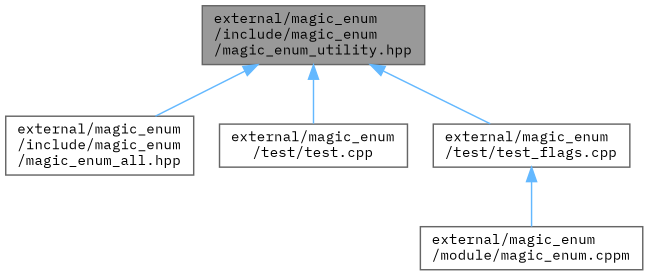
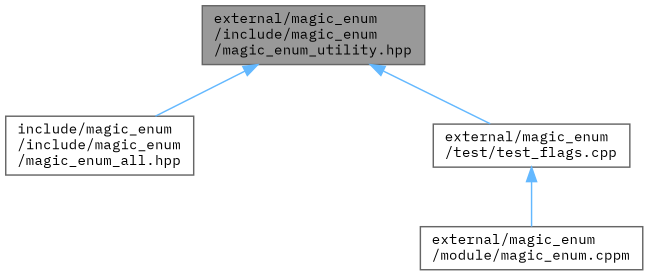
node "external/magic_enum /include/magic_enum /magic_enum_all.hpp": label "external/magic_enum /include/magic_enum /magic_enum_all.hpp" -> "include/magic_enum /include/magic_enum /magic_enum_all.hpp"
node "external/magic_enum /test/test.cpp": removed
